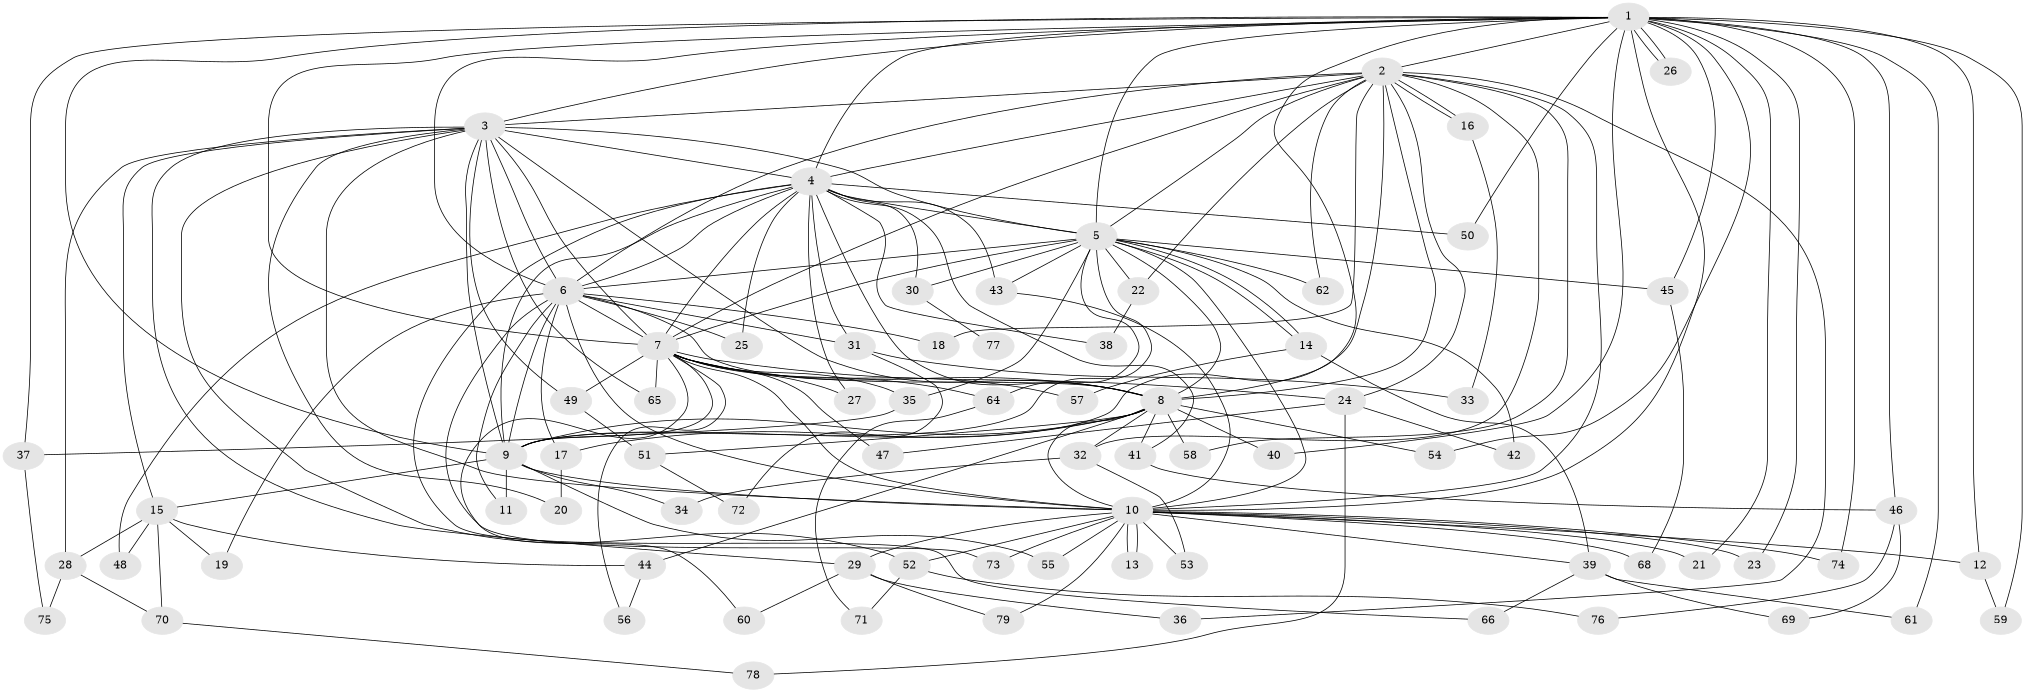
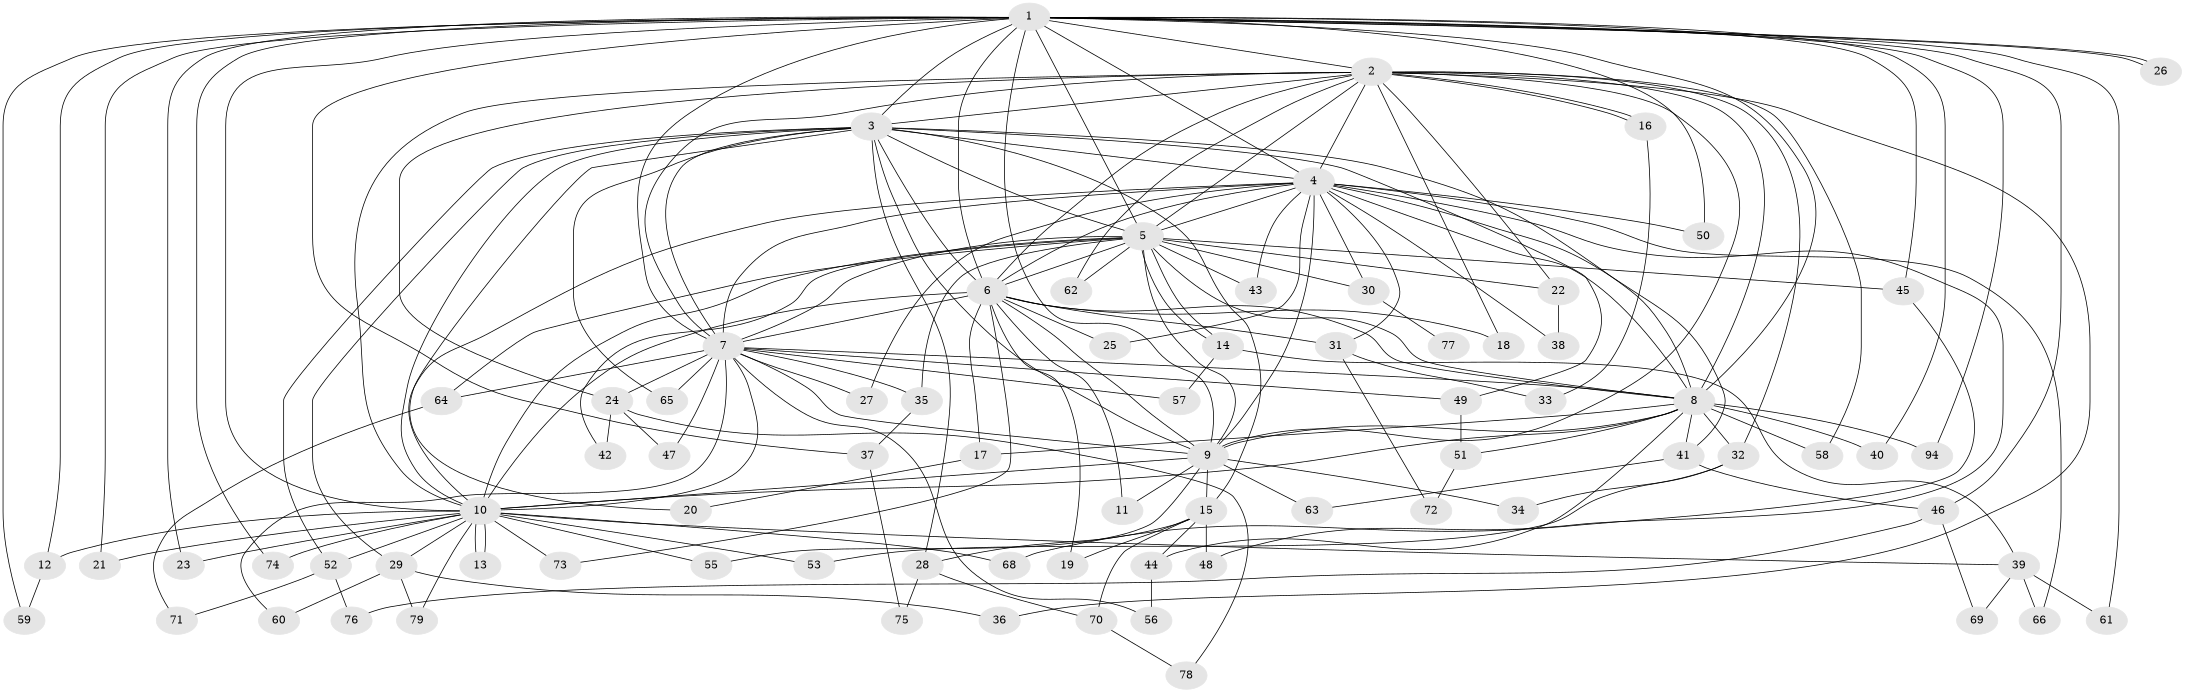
edge "43" -- "10": now "4" -- "10"
node "54": label "54" -> "94"
node "63": added
